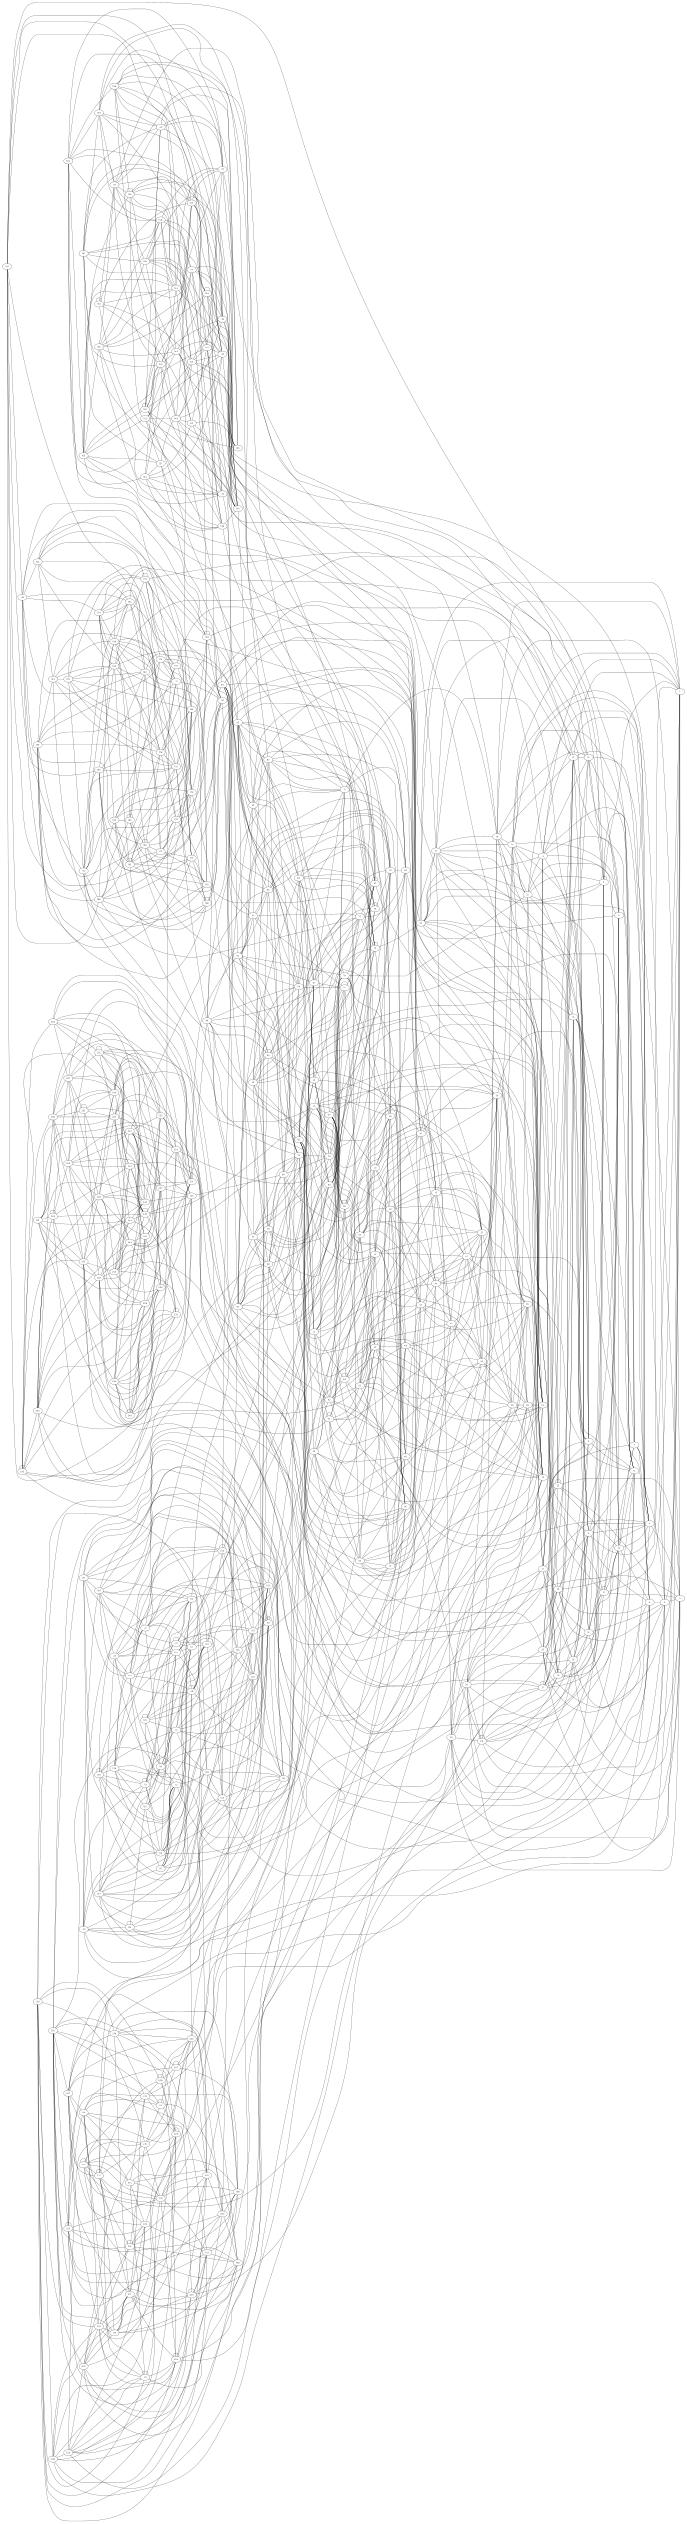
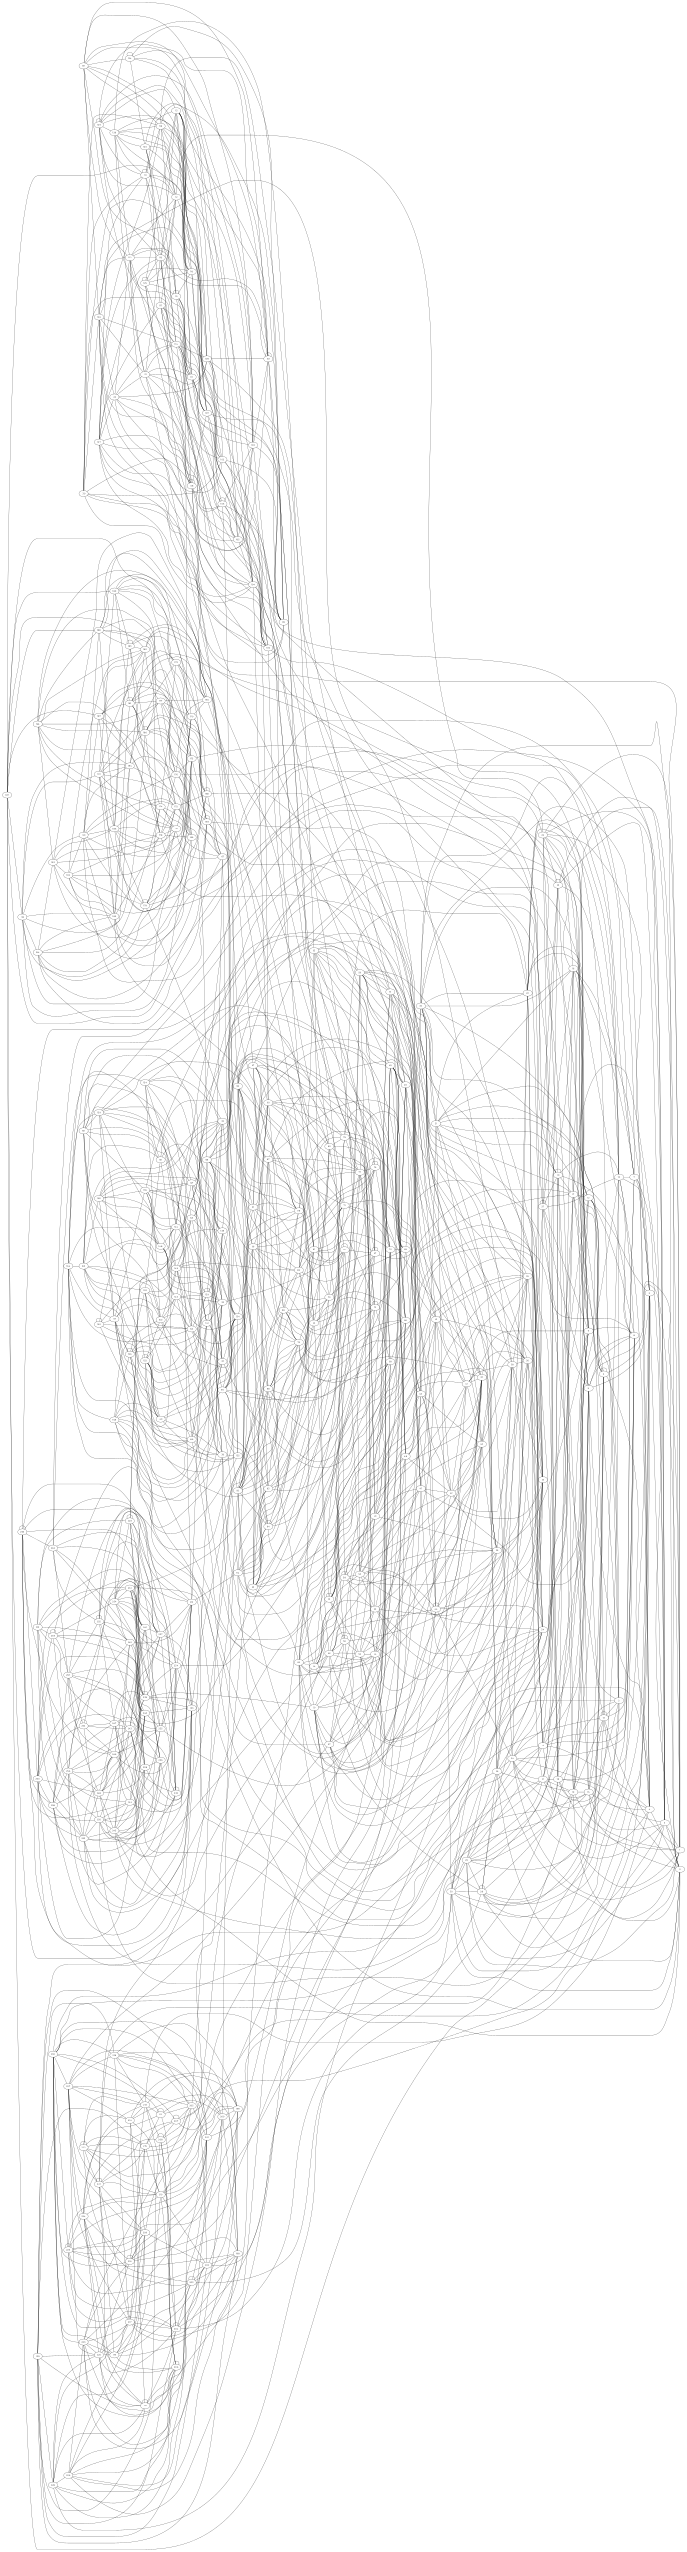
edge "124" -- "130": removed
